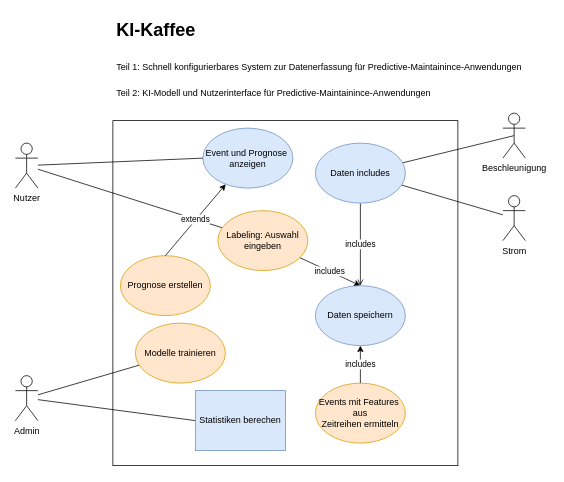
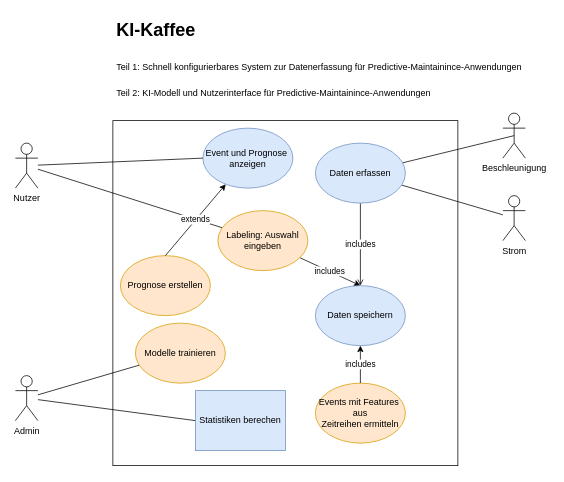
node "Daten includes": label "Daten includes" -> "Daten erfassen"
